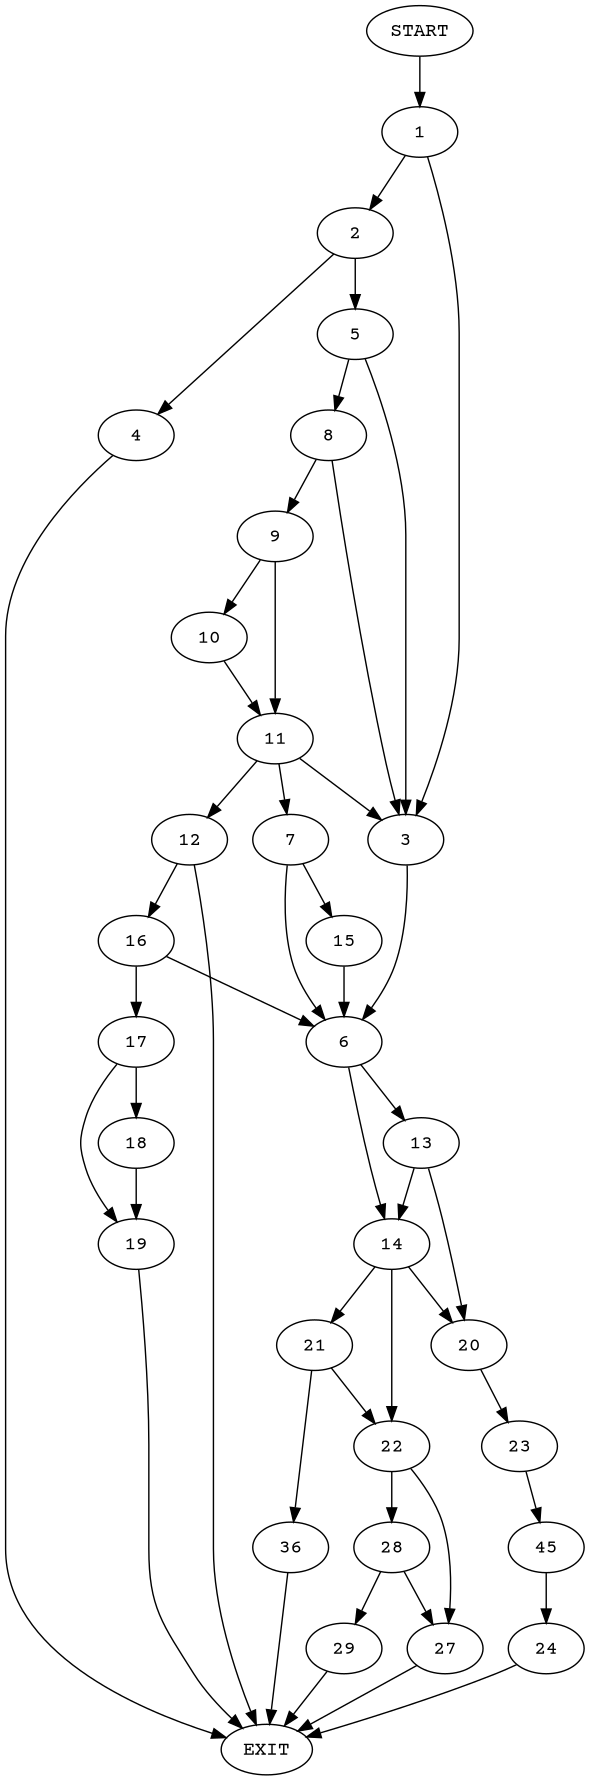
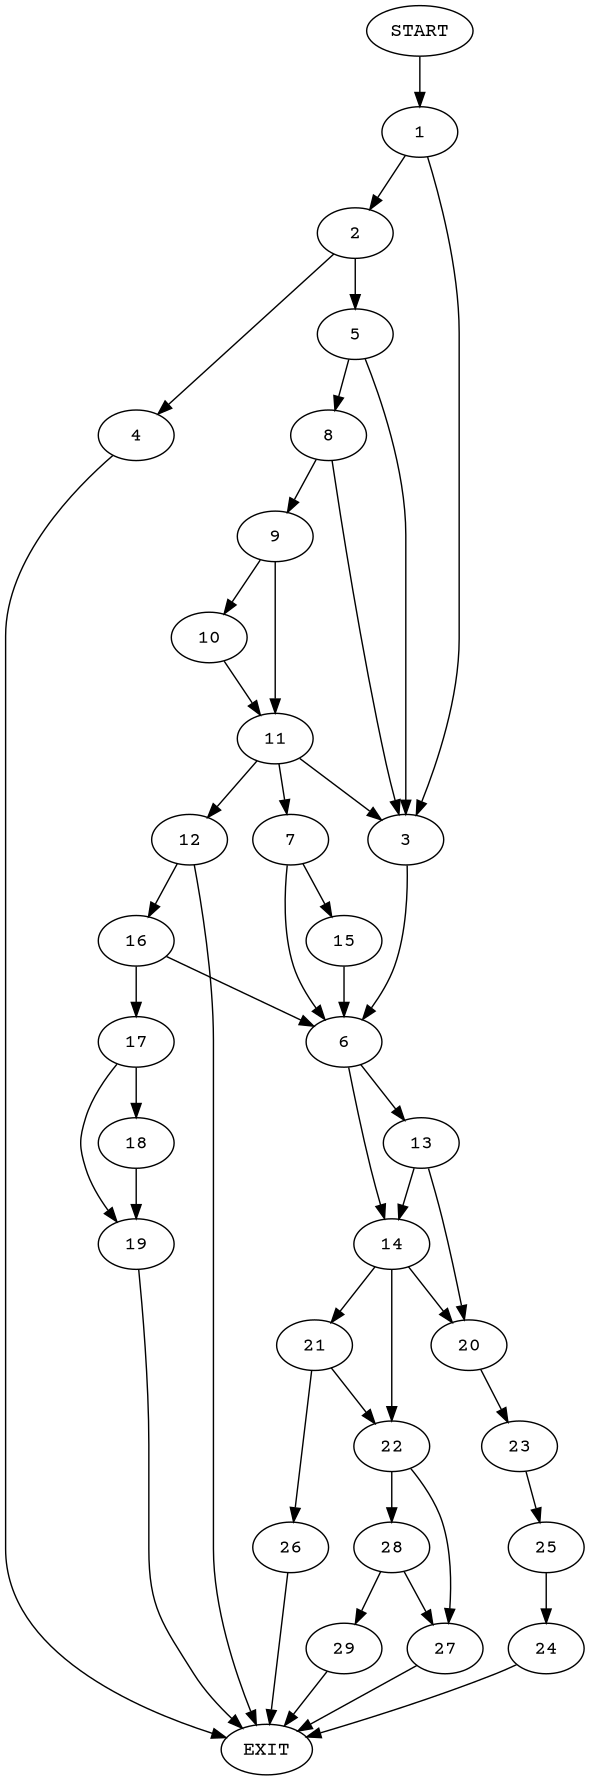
node "36": label "36" -> "26"
node "45": label "45" -> "25"
